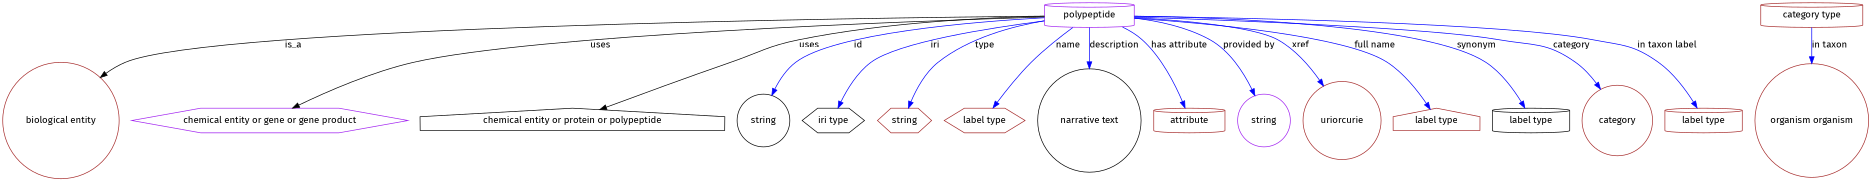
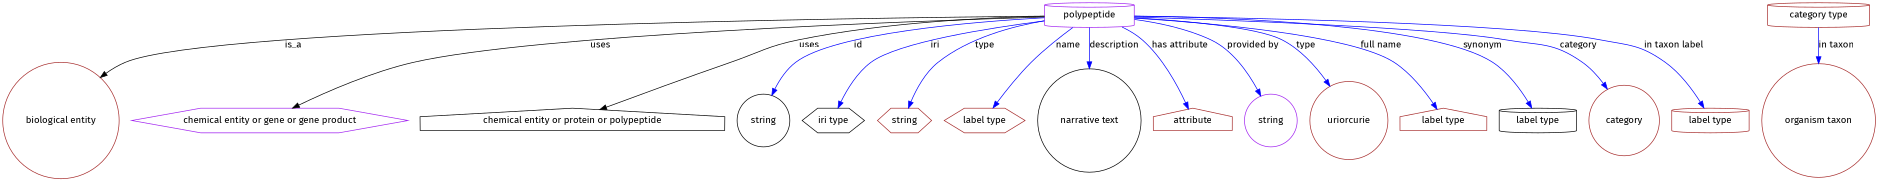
edge "polypeptide" -> "uriorcurie": label "xref" -> "type"
node "attribute": shape cylinder -> house
node "organism organism": label "organism organism" -> "organism taxon"
